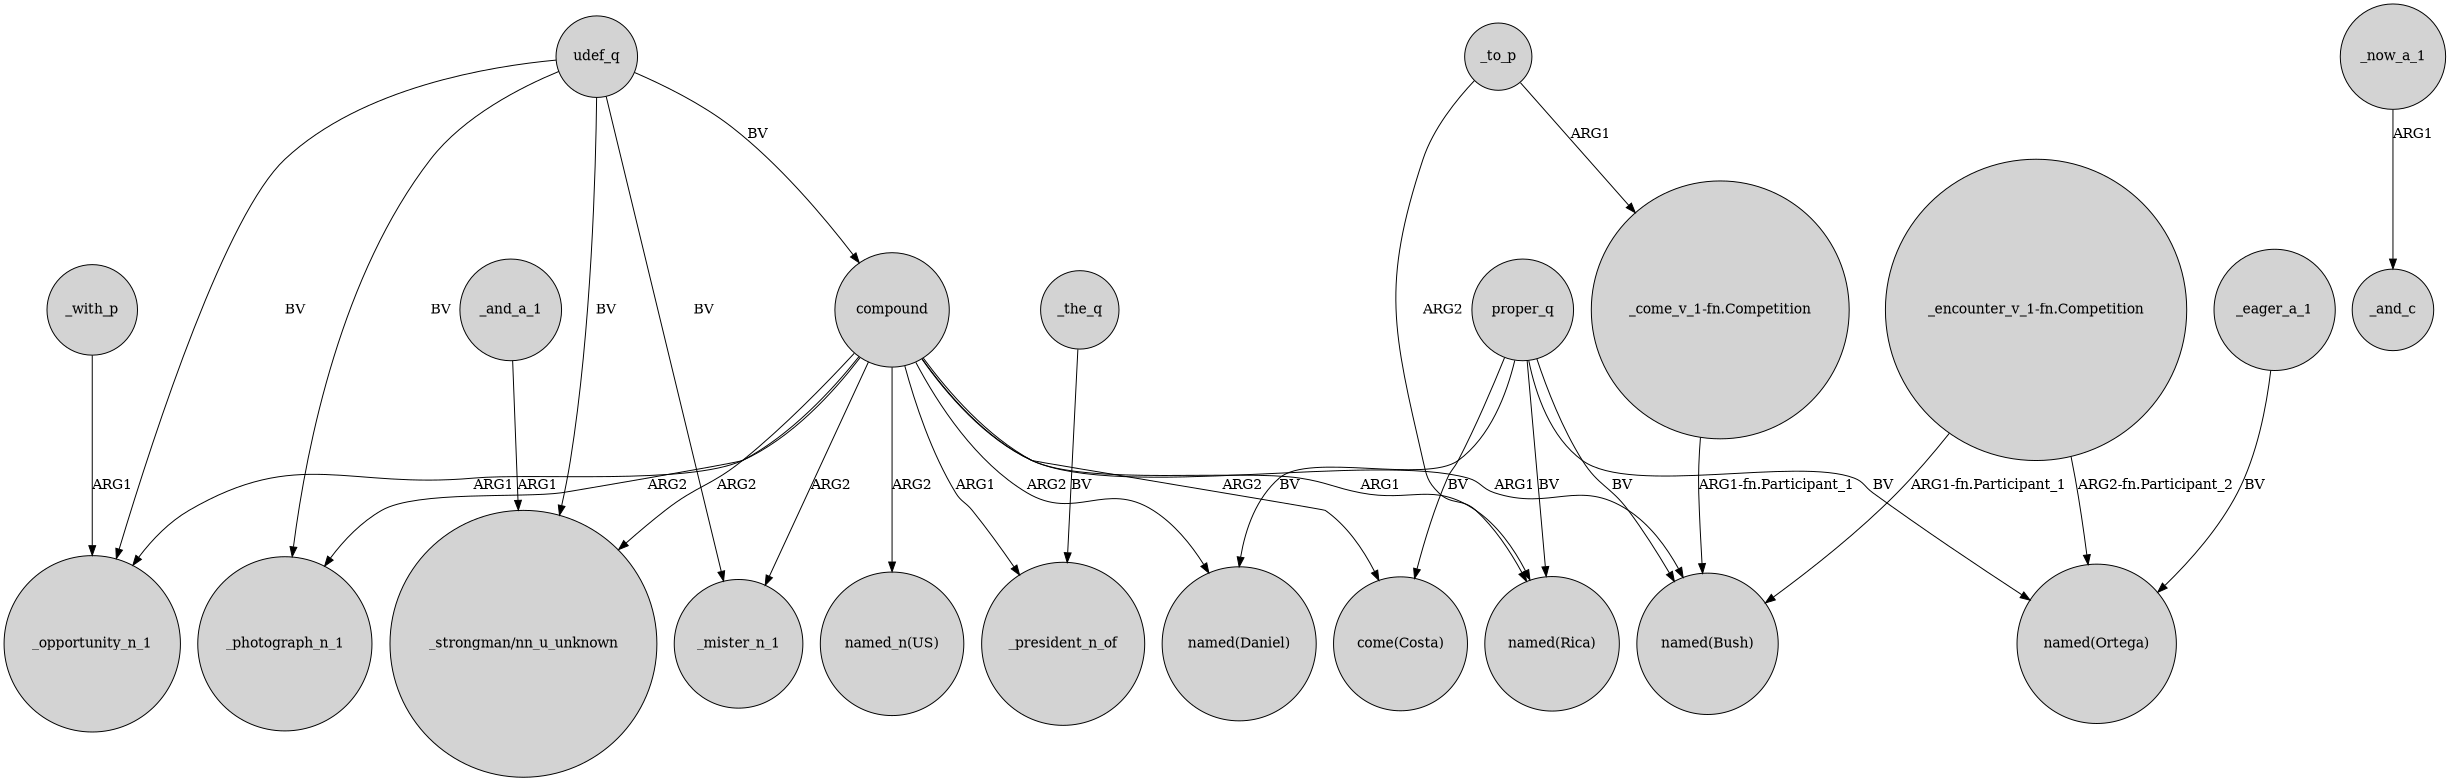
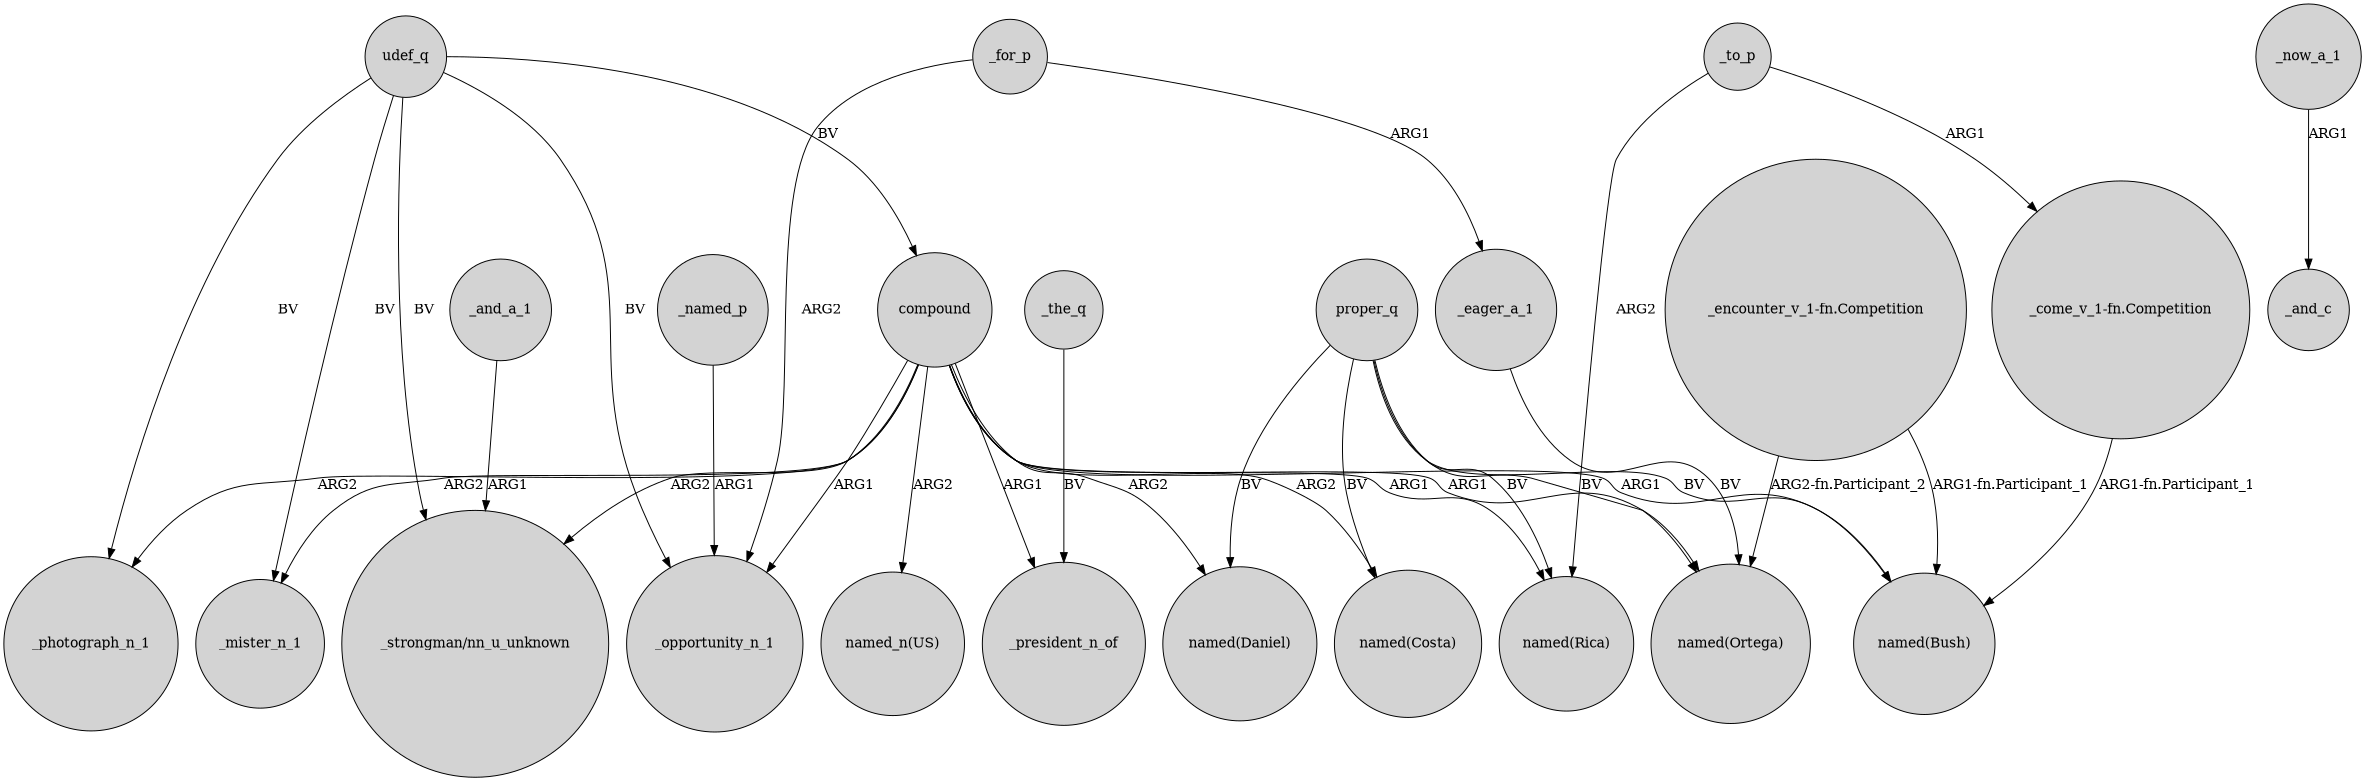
node "_for_p": added
node "_with_p": label "_with_p" -> "_named_p"
edge "compound" -> "named(Ortega)": added, label "ARG1"
node "come(Costa)": label "come(Costa)" -> "named(Costa)"
